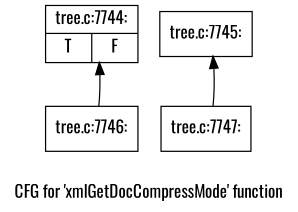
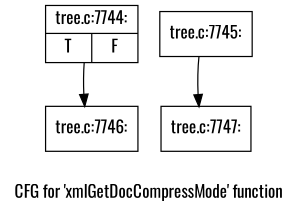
edge "tree.c:7747:" -> "tree.c:7745:": reversed
edge "tree.c:7746:" -> "tree.c:7744:": reversed
